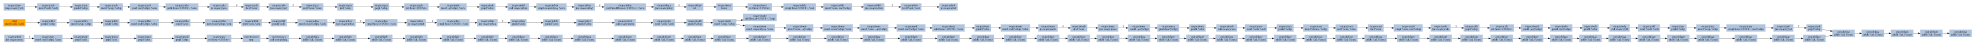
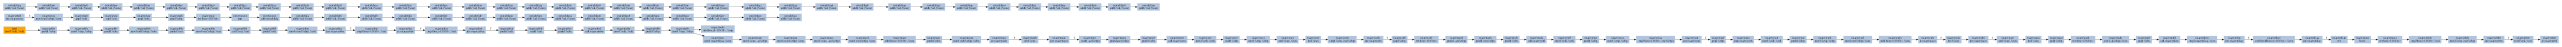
node "0x4ee3e889 movl %esi": label "0x4ee3e889 movl %esi" -> "0x4ee3e889 pushl %esi"
node "0x4ee3c1e3 movl %leave, %ebp": label "0x4ee3c1e3 movl %leave, %ebp" -> "0x4ee3c1e3 movl %esp, %ebp"
edge "0x4ee3759f popl %ebp" -> "0x63d7fa52 addb %al, (%eax)": now "0x4ee3759f popl %ebp" -> "0x4ee375a0 jmp 0x4ee373c8"
edge "0x63d7fa12 addb %al, (%eax)" -> "0x63d7fa14 addb %al, (%eax)": removed
